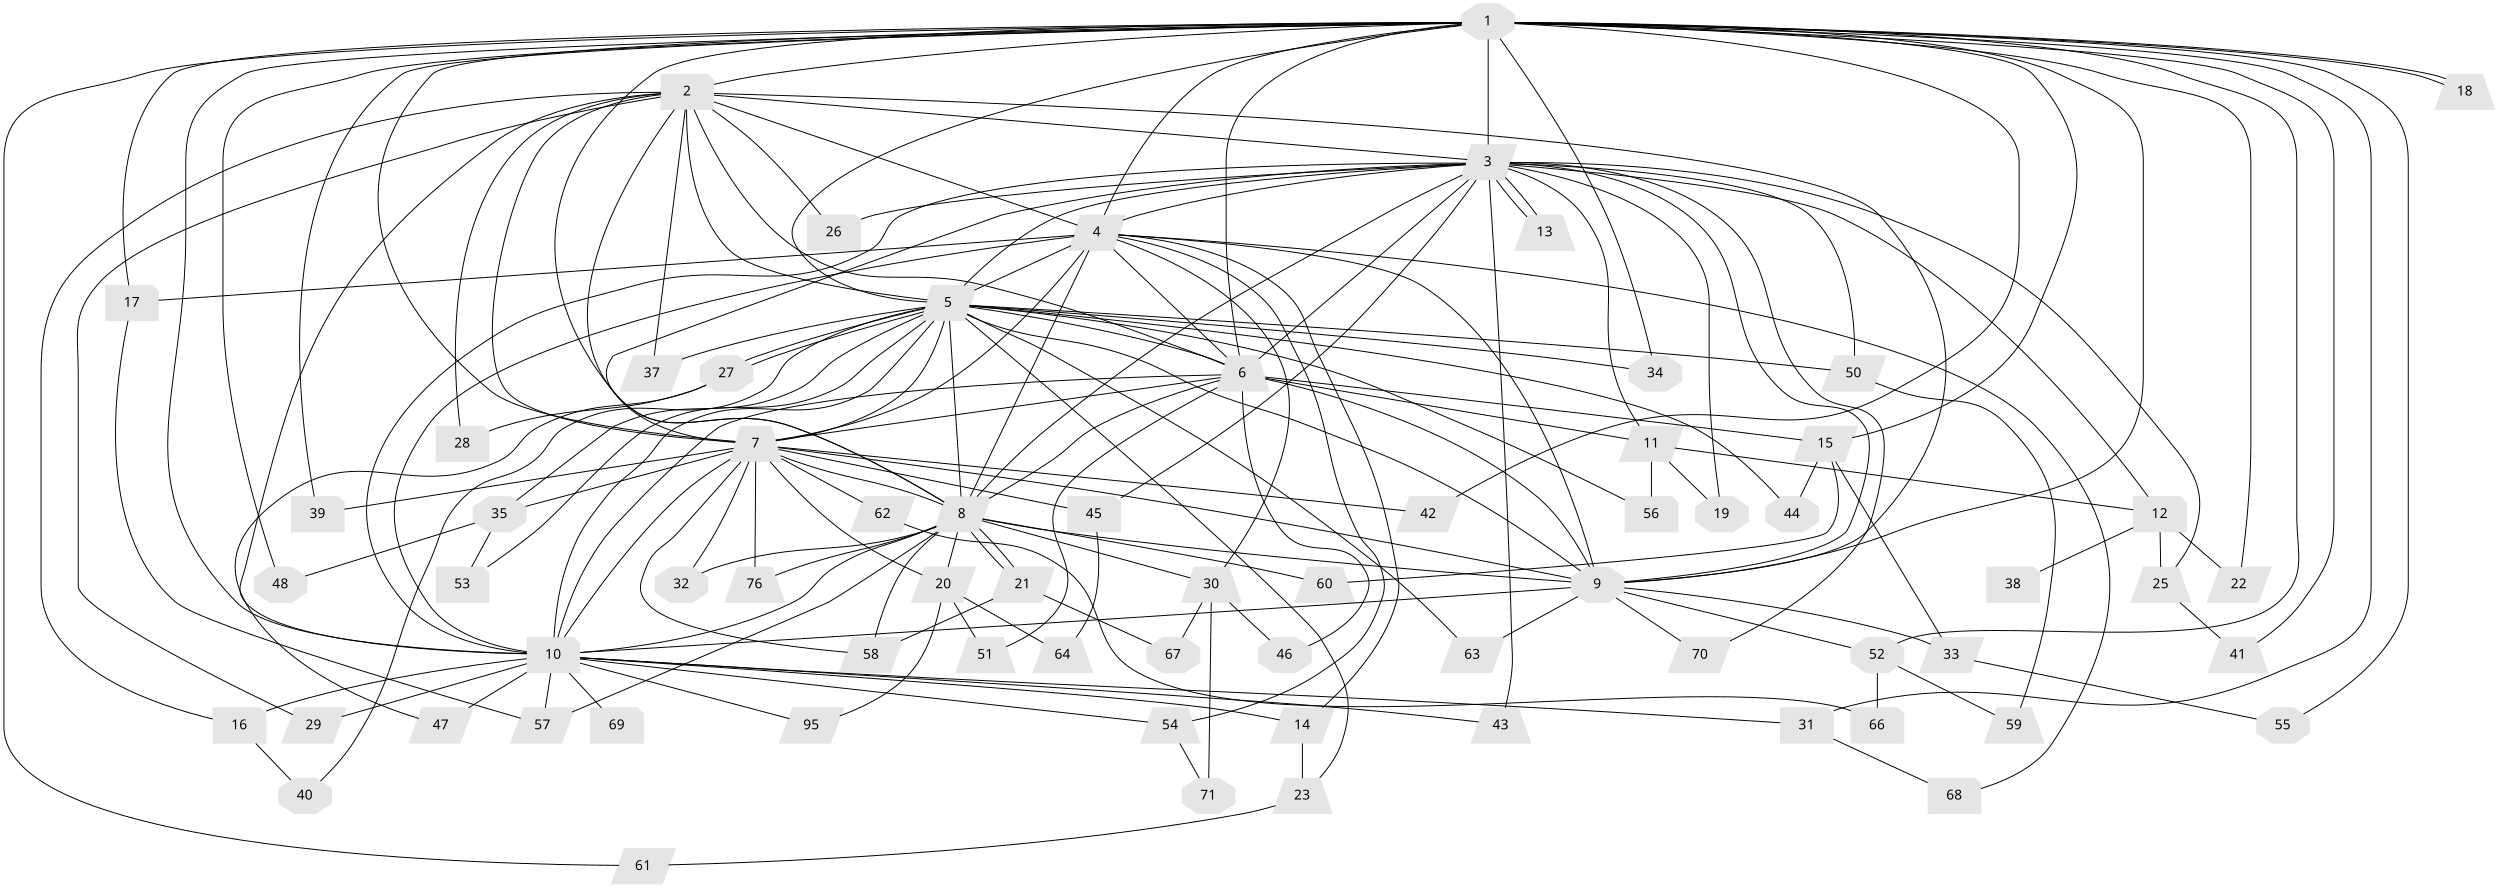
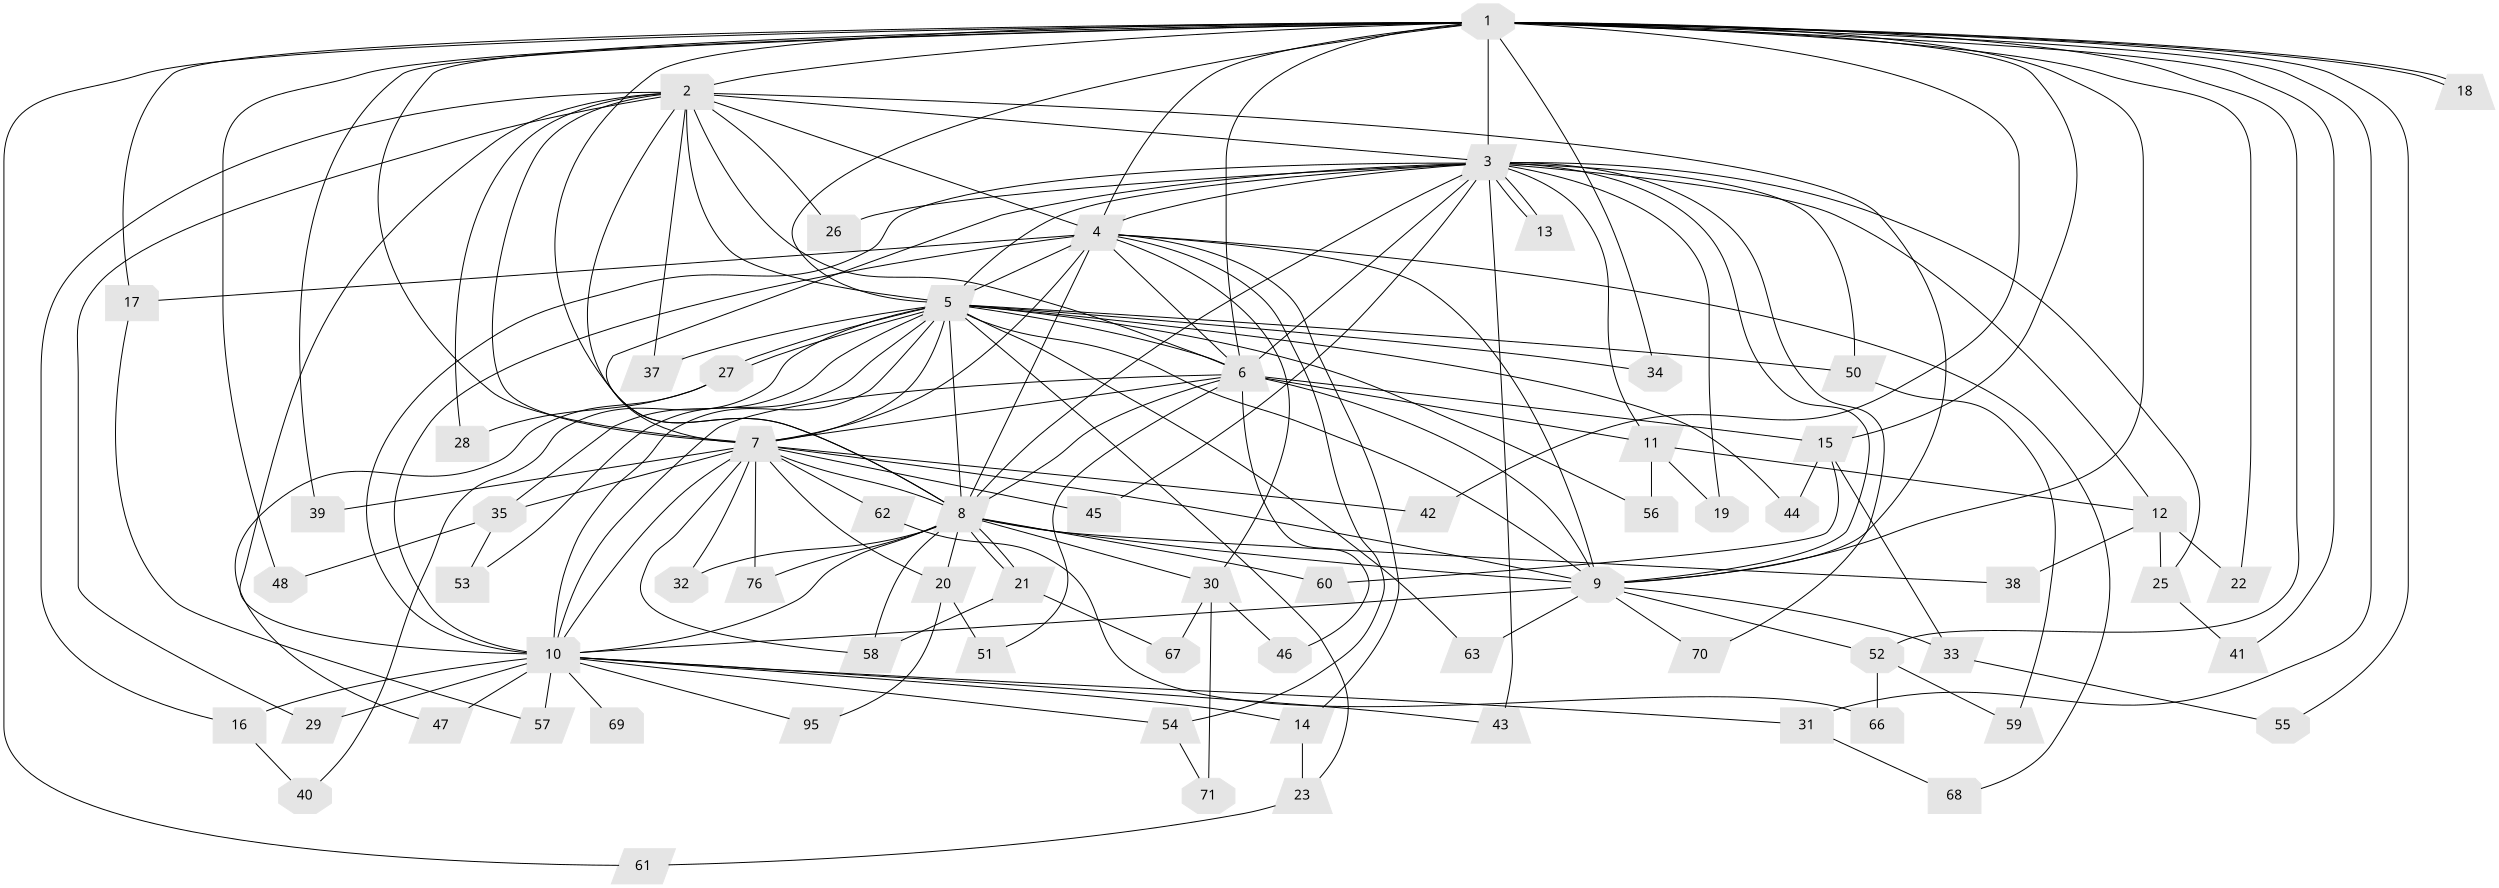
edge "1" -- "10": removed
edge "8" -- "57": now "8" -- "38"
node "64": removed
